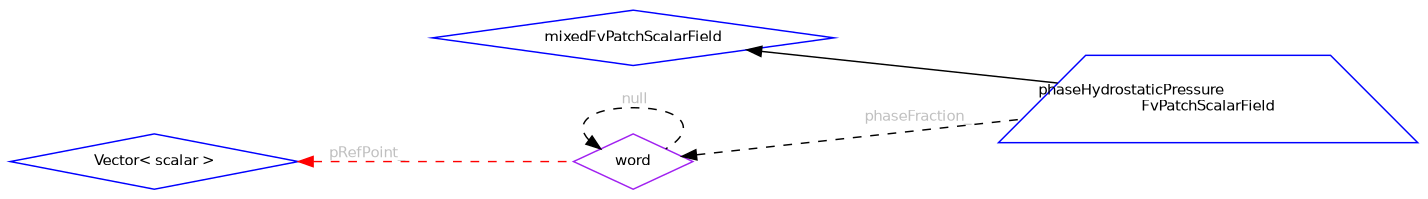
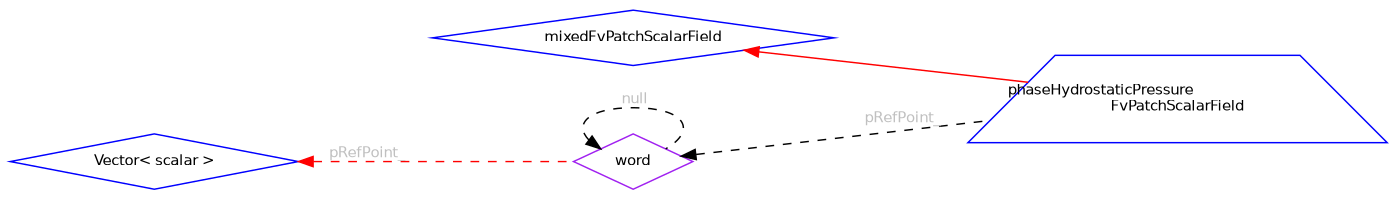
edge "phaseHydrostaticPressure FvPatchScalarField" -> "mixedFvPatchScalarField": color black -> red
edge "phaseHydrostaticPressure FvPatchScalarField" -> "word": label " phaseFraction_" -> " pRefPoint_"
